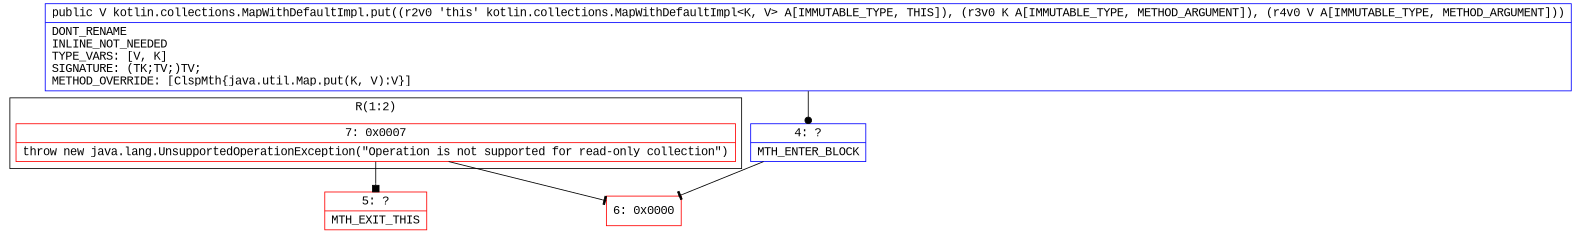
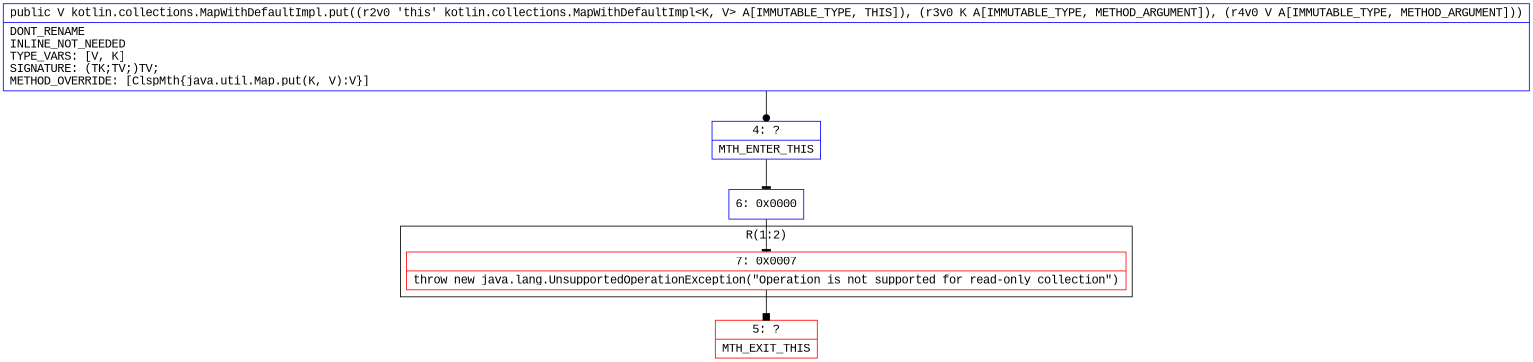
node "4: ?": text "MTH_ENTER_BLOCK" -> "MTH_ENTER_THIS"
edge "7: 0x0007" -> "6: 0x0000": reversed
node "6: 0x0000": color red -> blue
